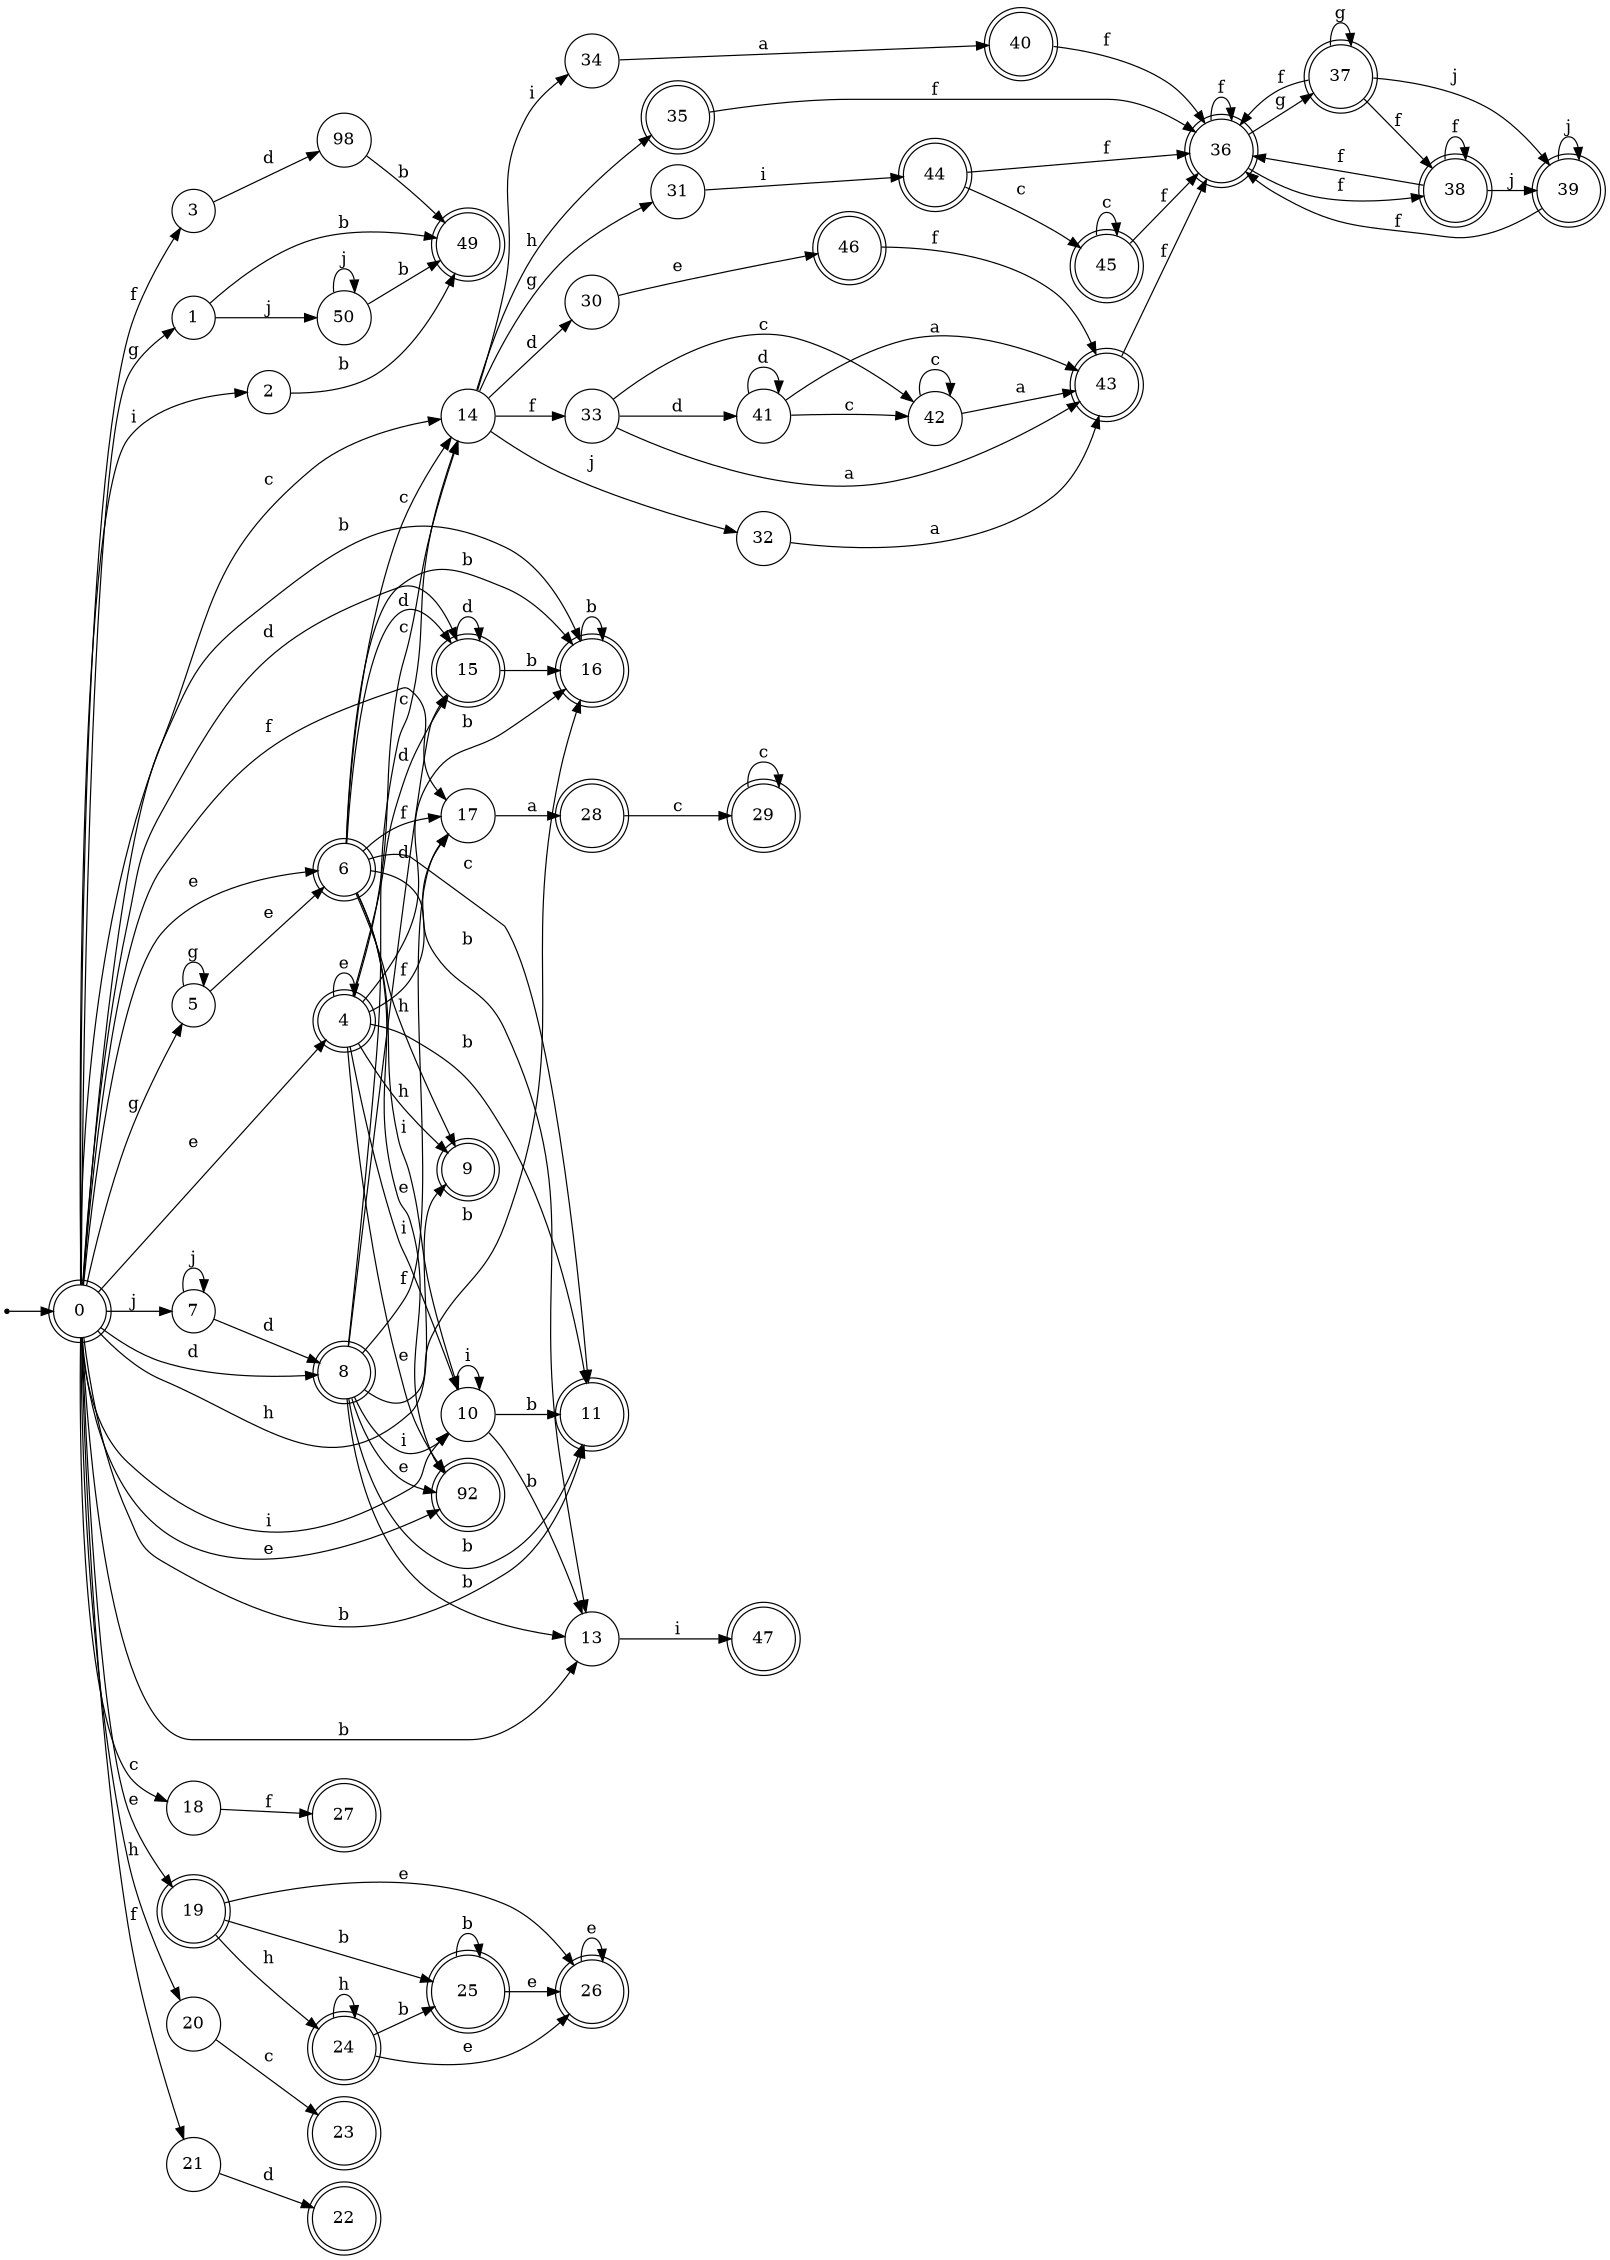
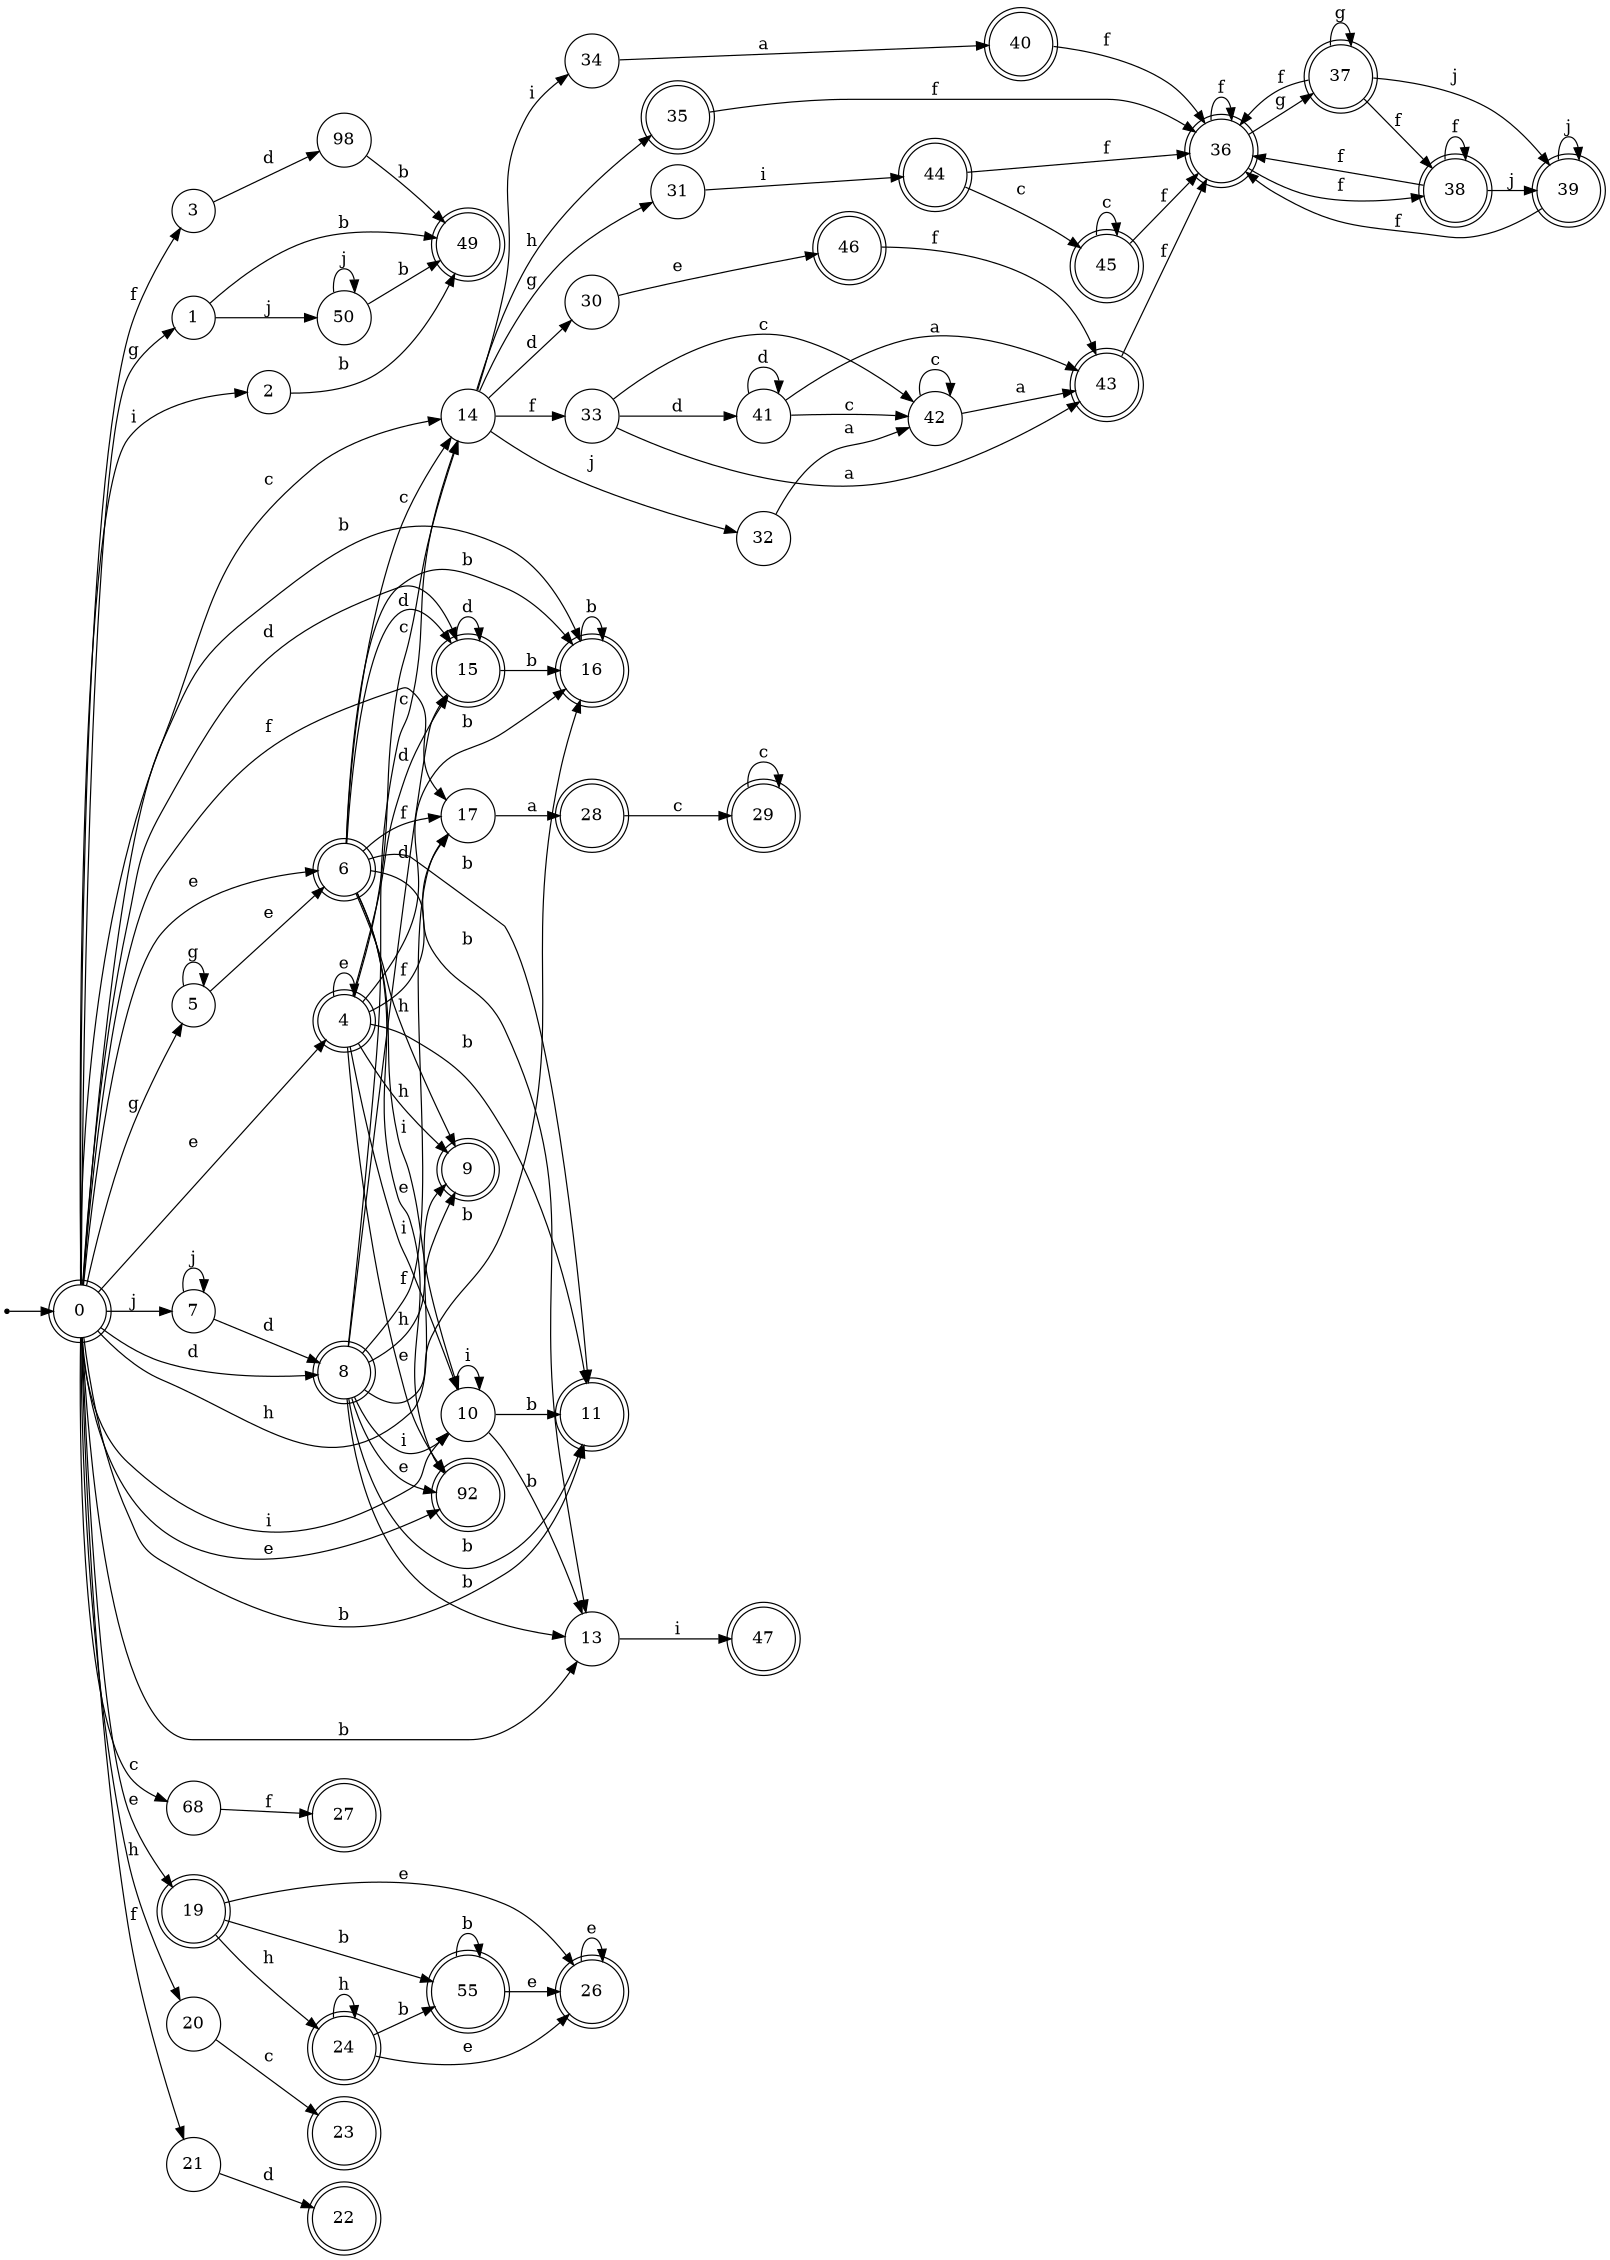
edge "32" -> "43": now "32" -> "42"
edge "6" -> "11": label "c" -> "b"
edge "8" -> "9": added, label "h"
node "18": label "18" -> "68"
node "25": label "25" -> "55"
